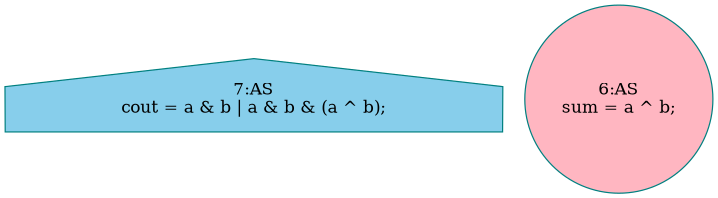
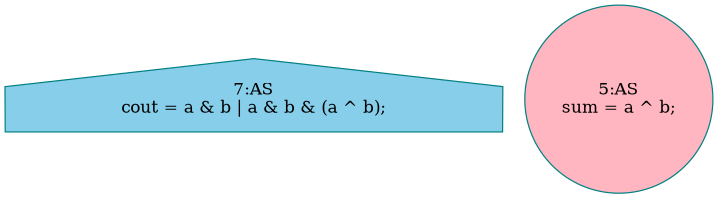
node "6:AS sum = a ^ b;": label "6:AS sum = a ^ b;" -> "5:AS sum = a ^ b;"
